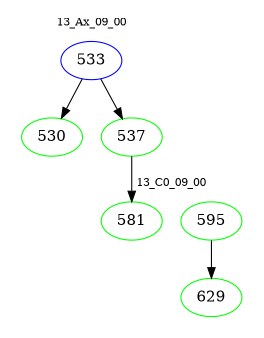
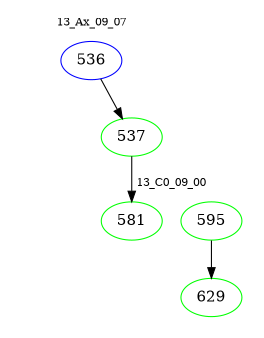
cluster "13_Ax_09_00": label "13_Ax_09_00" -> "13_Ax_09_07"
node "533": label "533" -> "536"
node "530": removed
